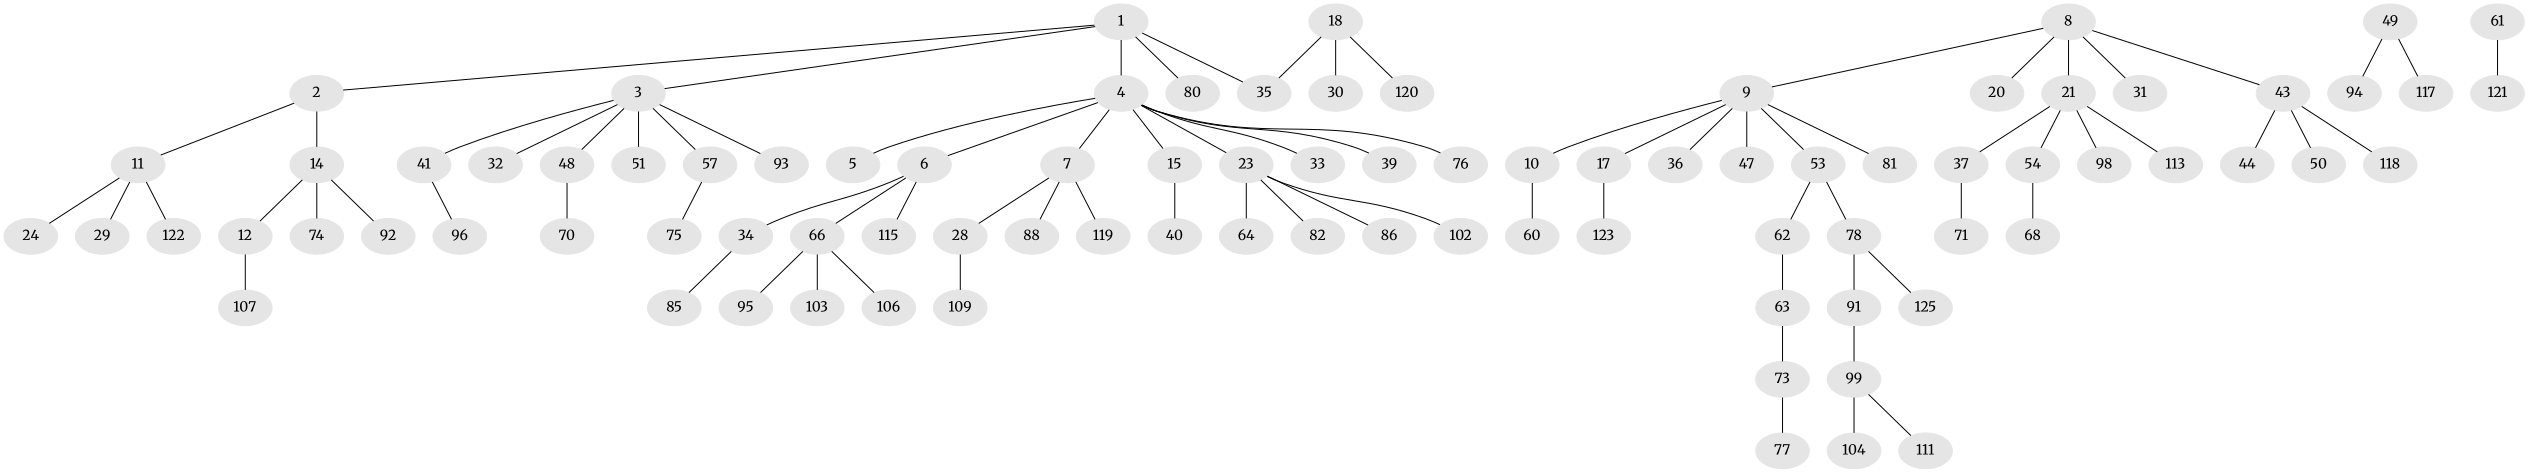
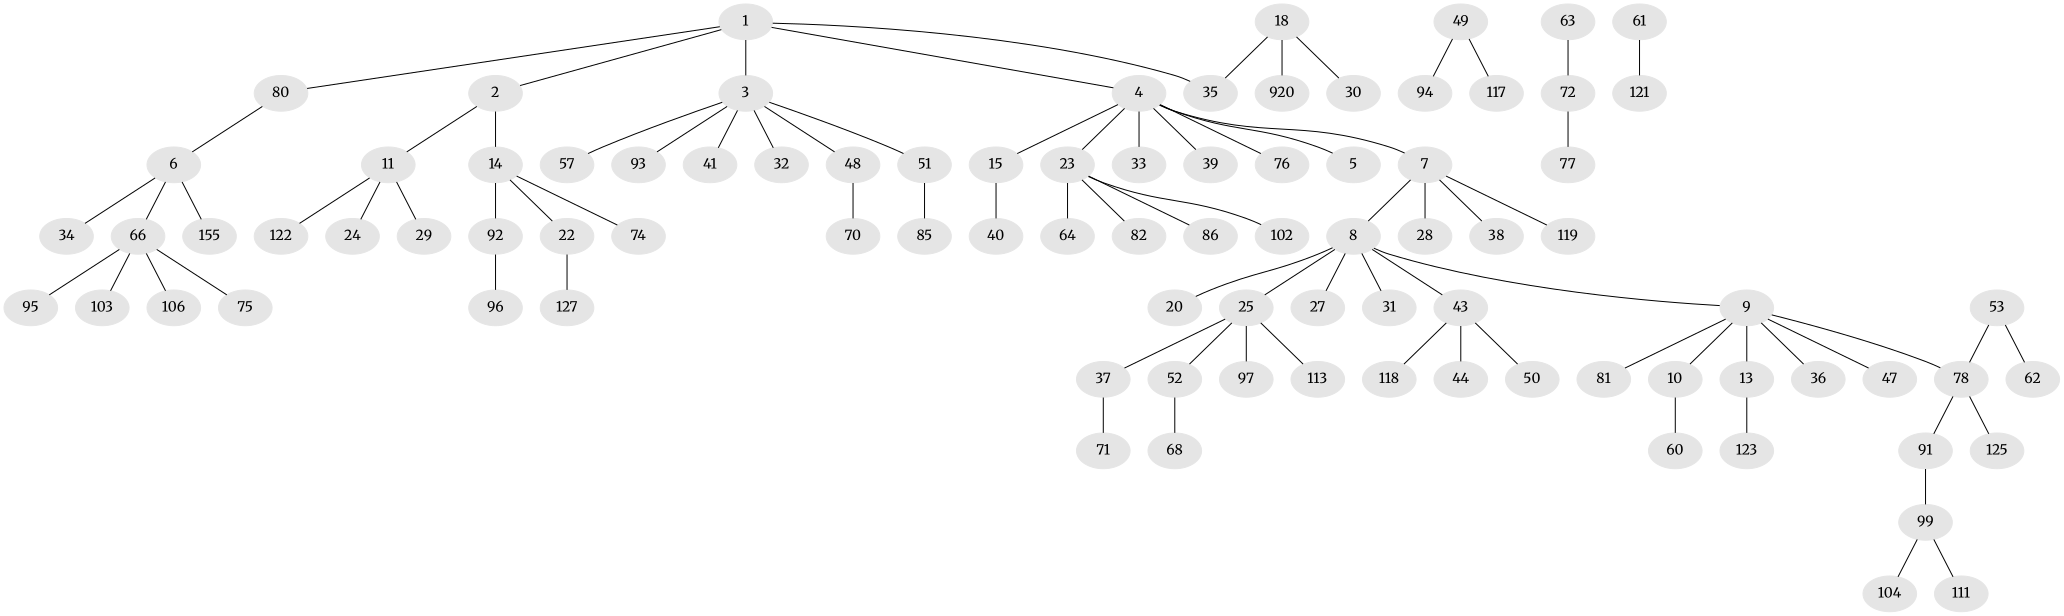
node "120": label "120" -> "920"
node "21": label "21" -> "25"
edge "4" -- "6": now "80" -- "6"
edge "9" -- "53": now "9" -- "78"
node "17": label "17" -> "13"
node "54": label "54" -> "52"
node "98": label "98" -> "97"
edge "7" -- "8": added
edge "41" -- "96": now "92" -- "96"
edge "57" -- "75": now "66" -- "75"
node "12": label "12" -> "22"
node "115": label "115" -> "155"
node "88": label "88" -> "38"
edge "34" -- "85": now "51" -- "85"
edge "62" -- "63": removed
node "107": label "107" -> "127"
node "109": removed
node "27": added
node "73": label "73" -> "72"
